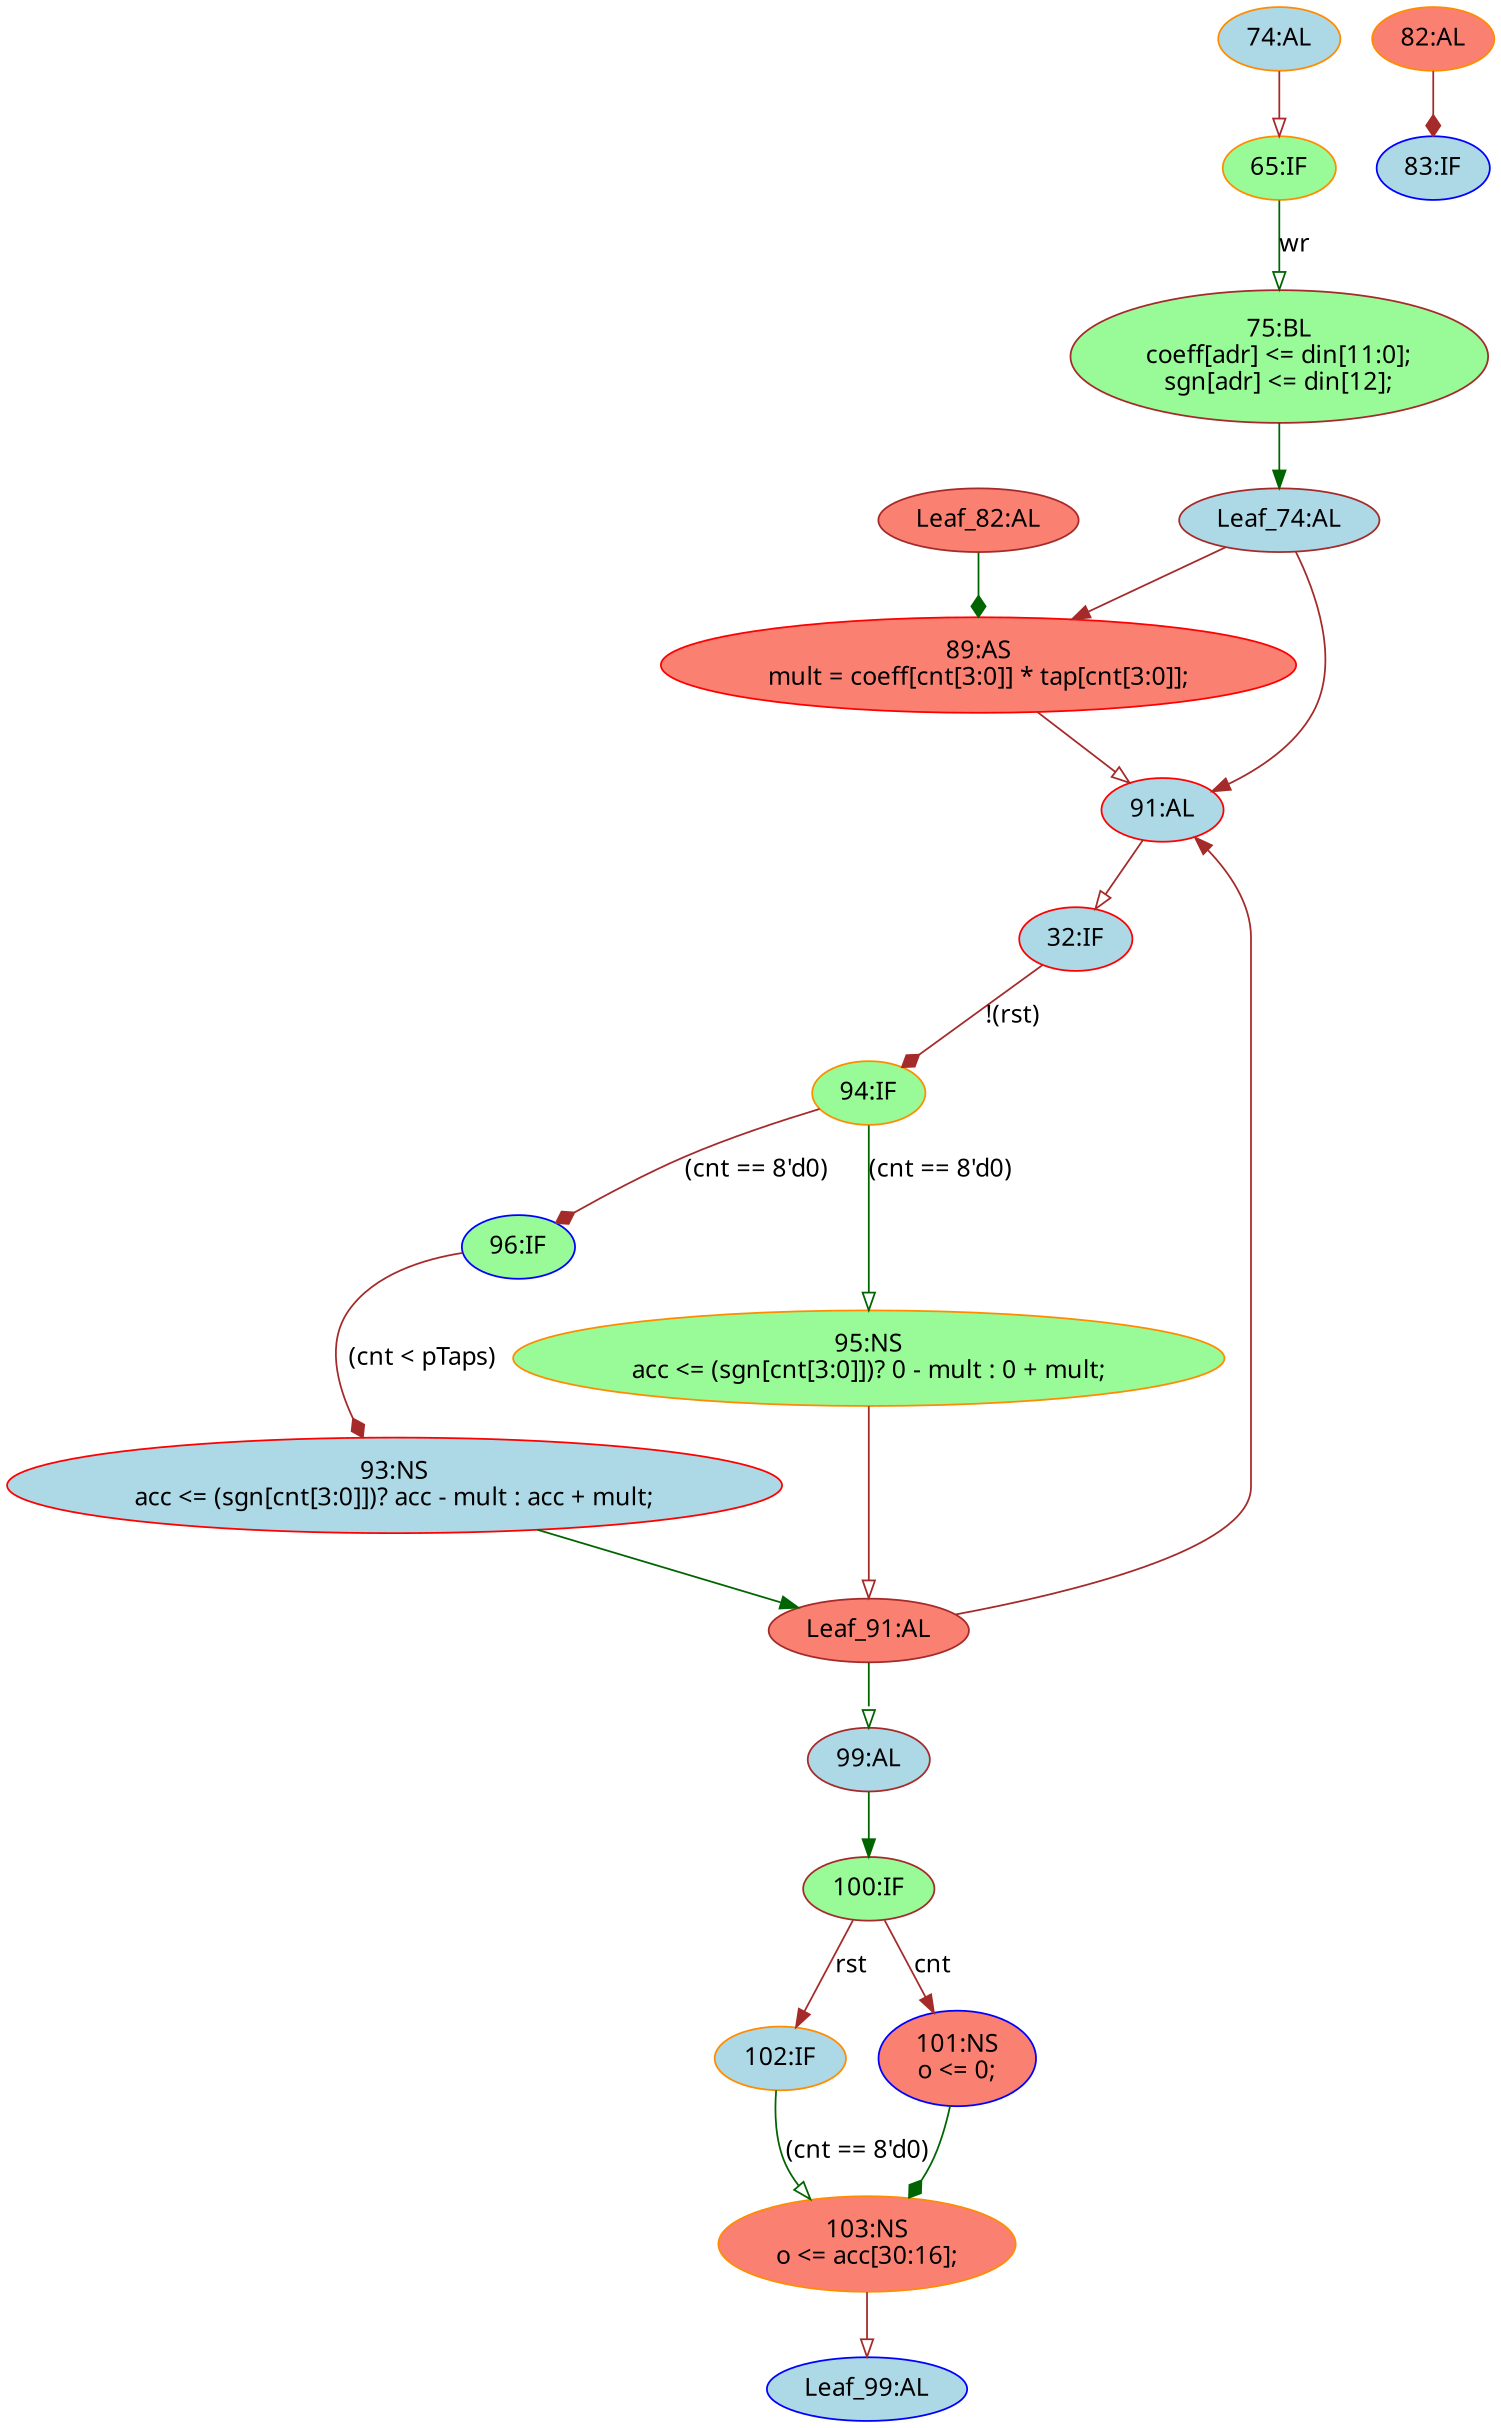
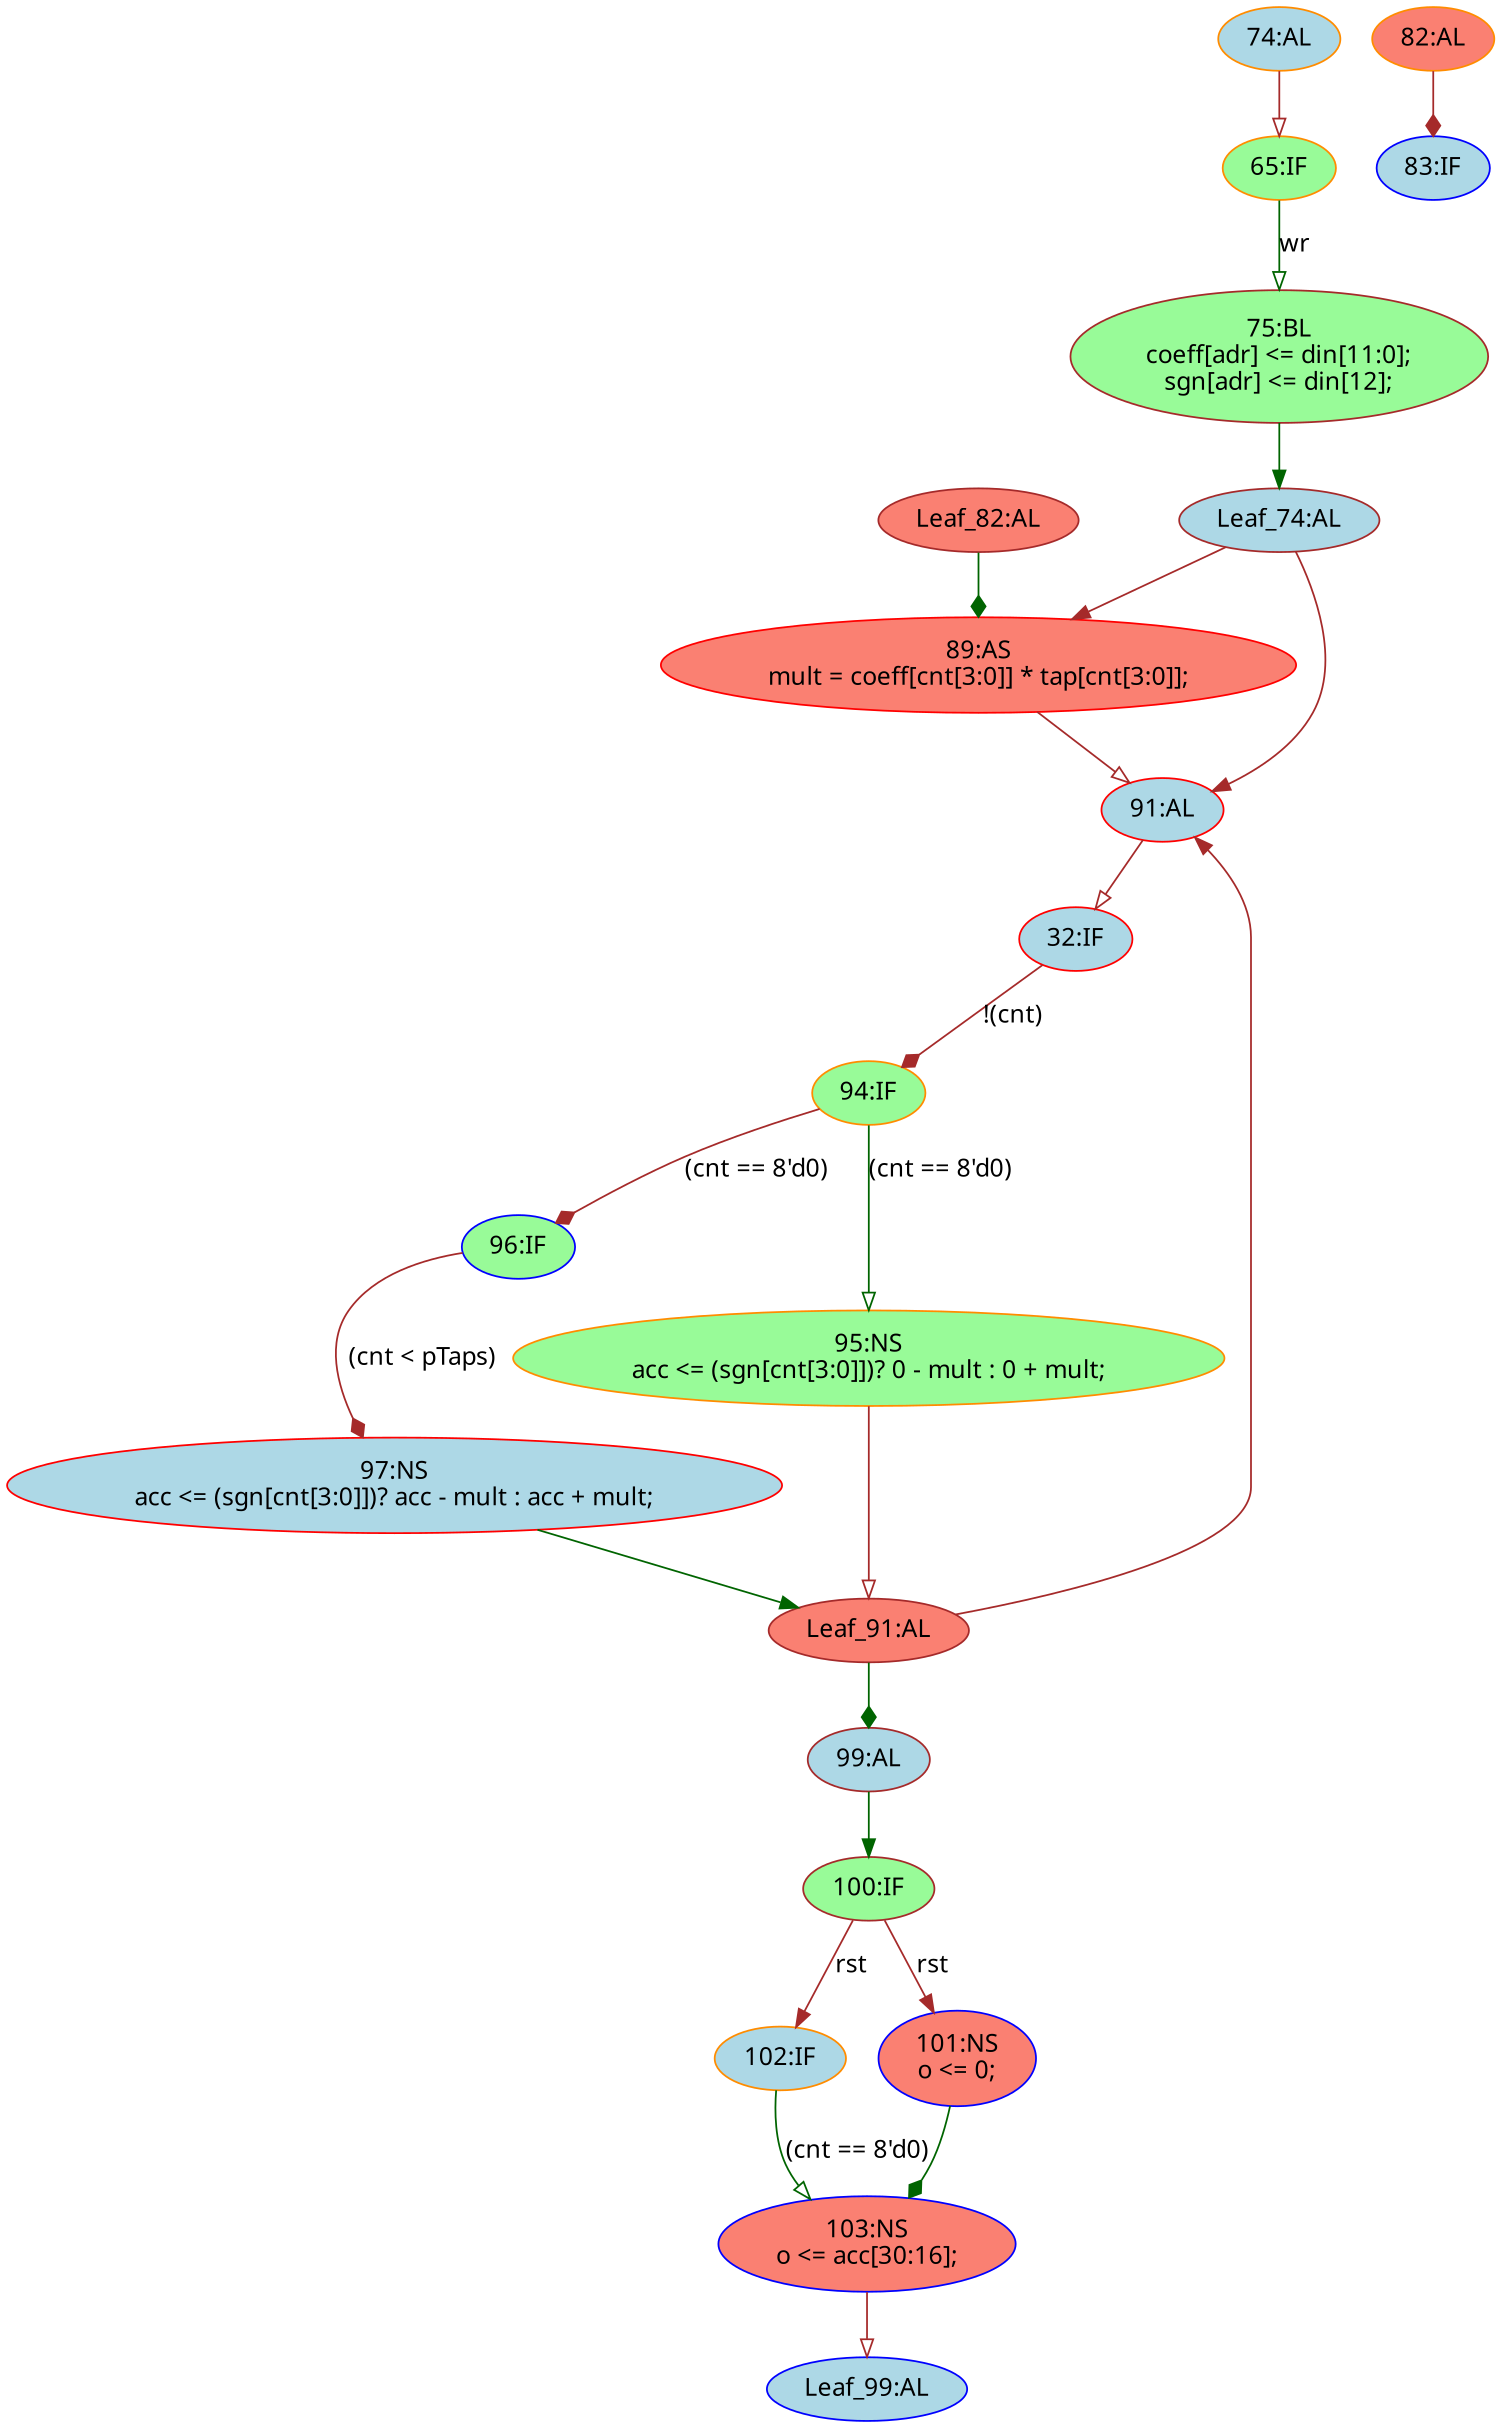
edge "32:IF" -> "94:IF": label "!(rst)" -> "!(cnt)"
node "93:NS acc <= (sgn[cnt[3:0]])? acc - mult : acc + mult;": label "93:NS acc <= (sgn[cnt[3:0]])? acc - mult : acc + mult;" -> "97:NS acc <= (sgn[cnt[3:0]])? acc - mult : acc + mult;"
edge "Leaf_91:AL" -> "99:AL": arrowhead onormal -> diamond
edge "100:IF" -> "101:NS o <= 0;": label "cnt" -> "rst"
node "103:NS o <= acc[30:16];": color darkorange -> blue
